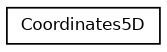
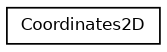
node "Coordinates5D": label "Coordinates5D" -> "Coordinates2D"
